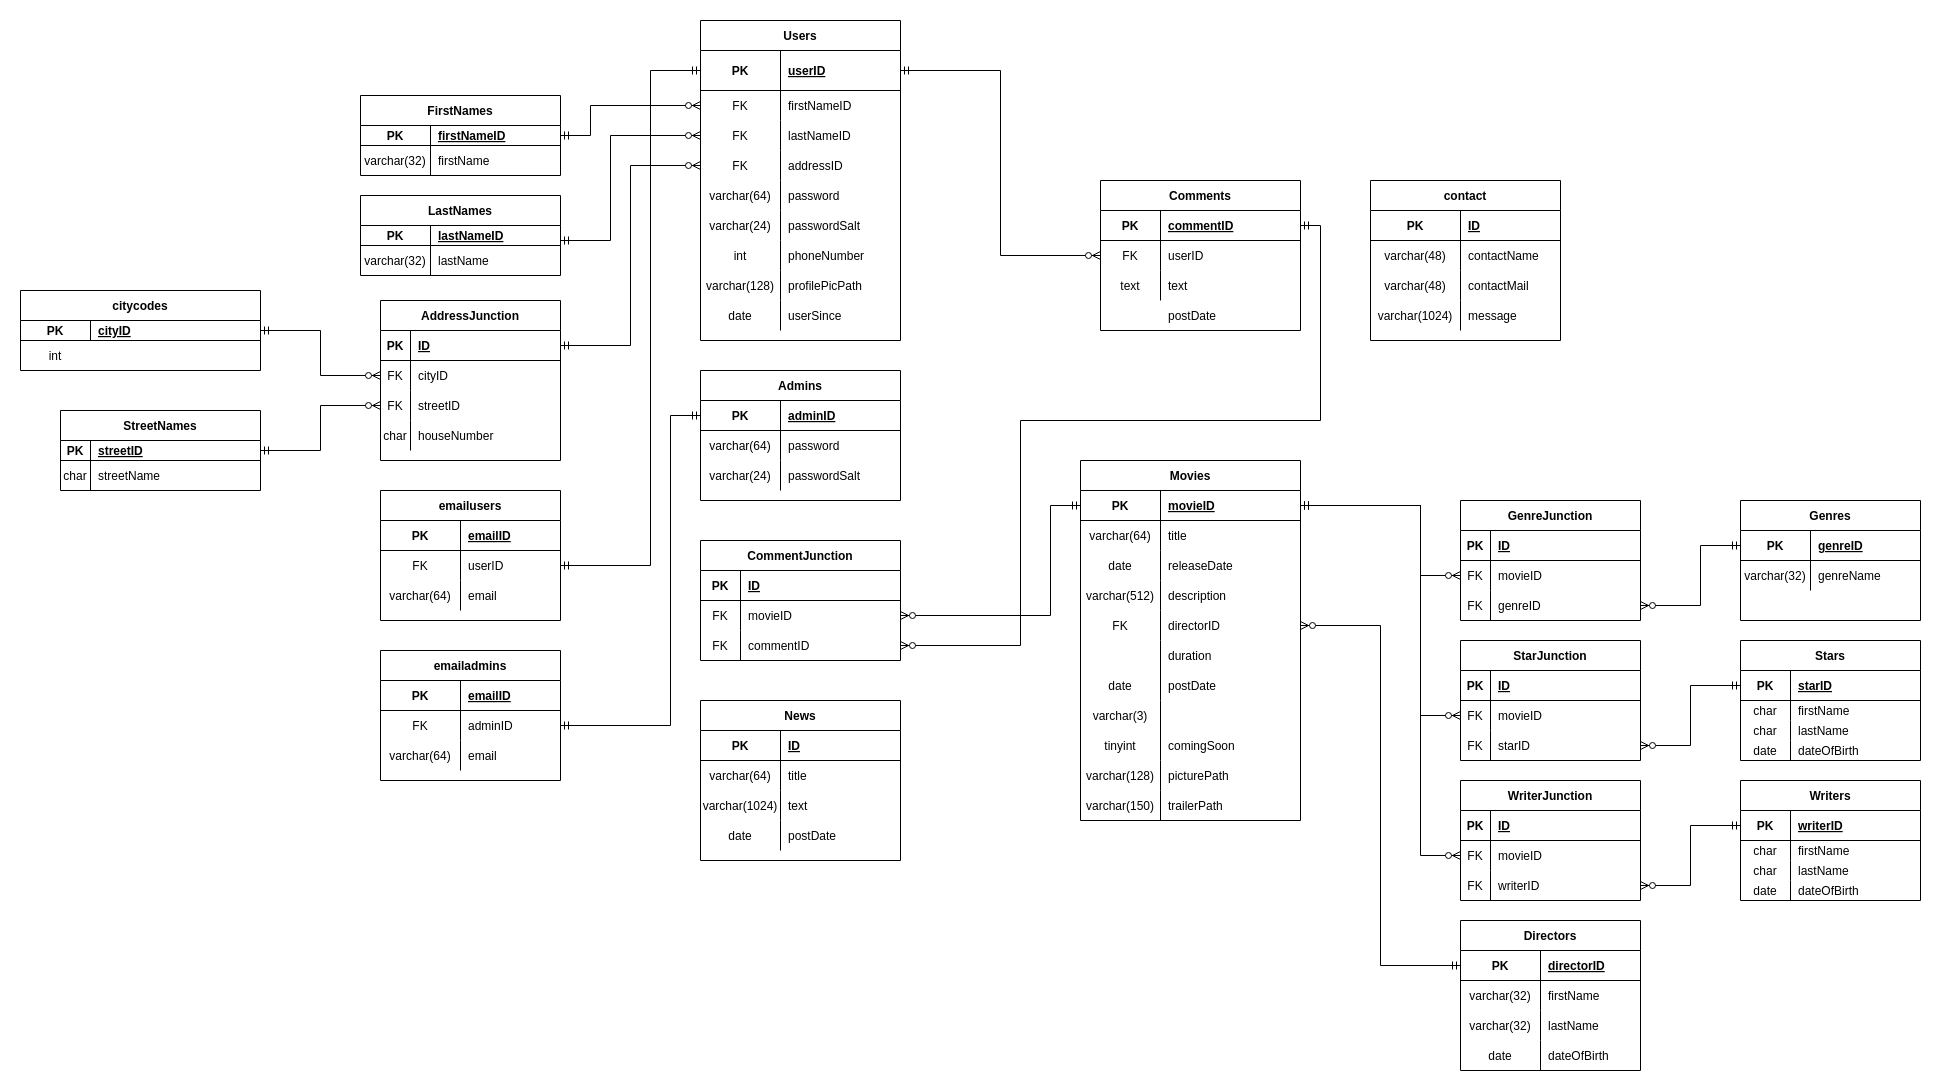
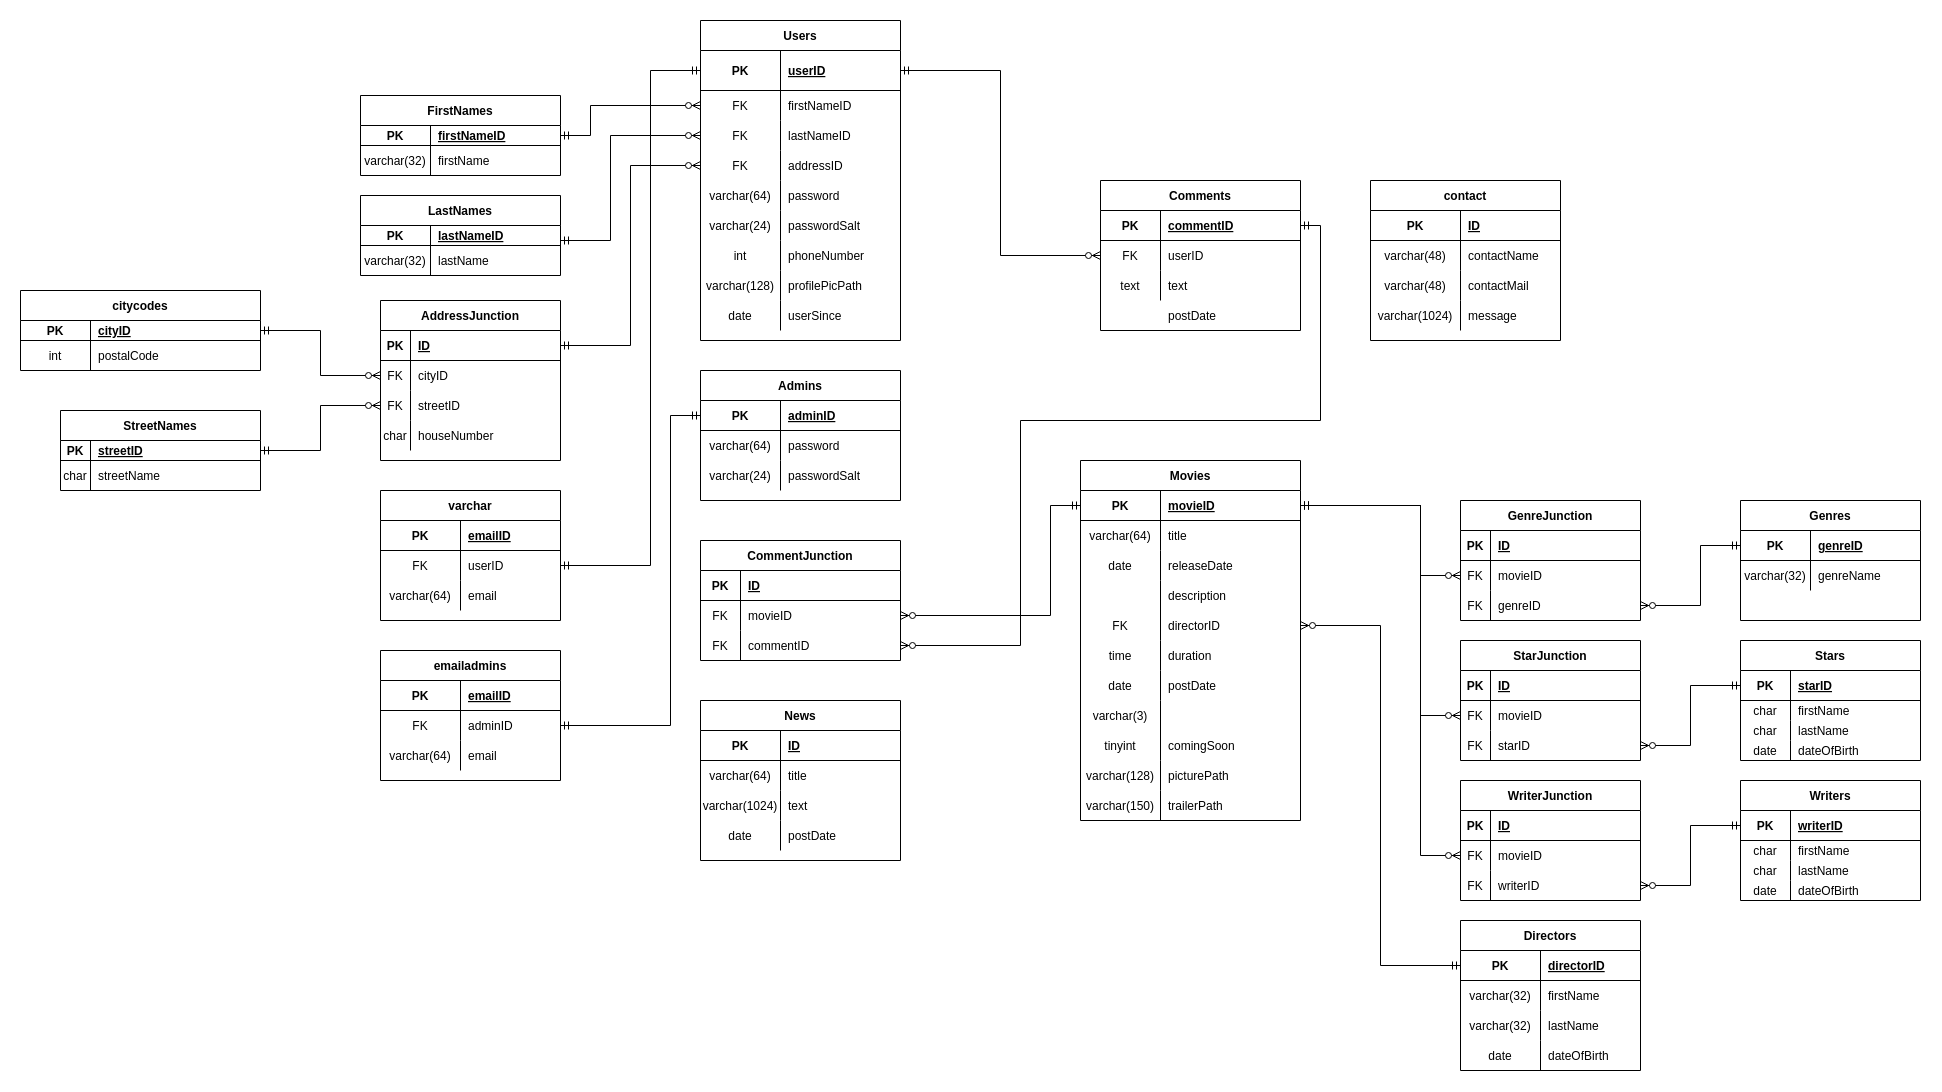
node "postalCode": added
node "emailusers": label "emailusers" -> "varchar"
node "varchar(512)": removed
node "time": added
